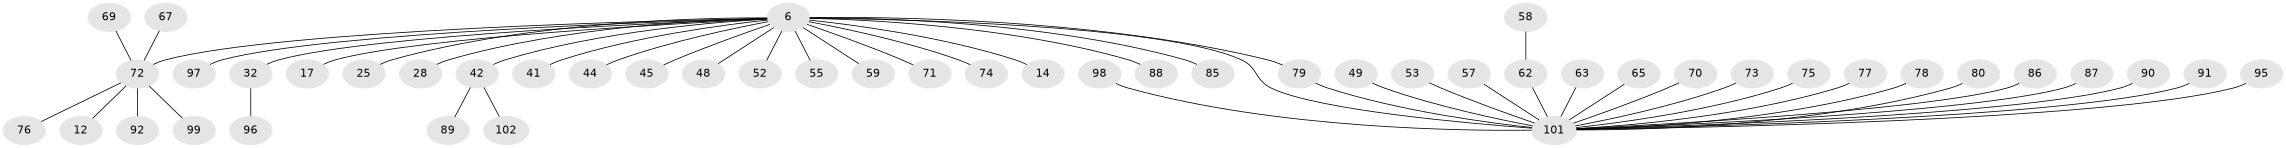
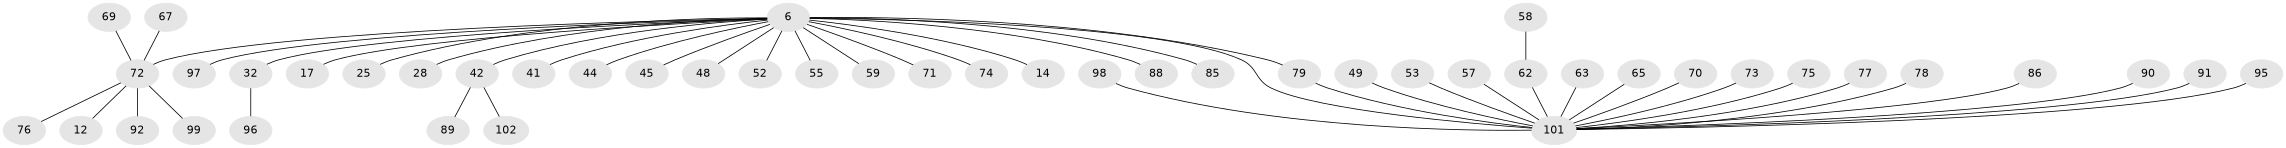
node "80": removed
node "87": removed
